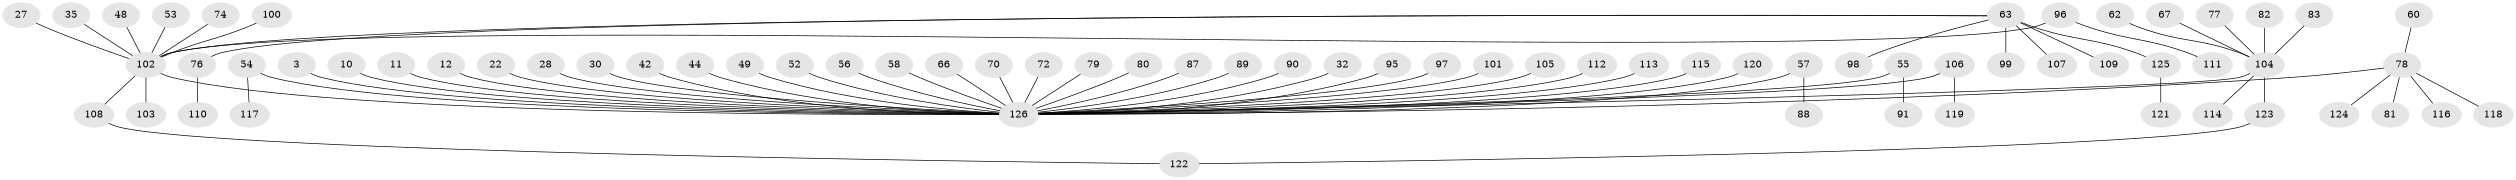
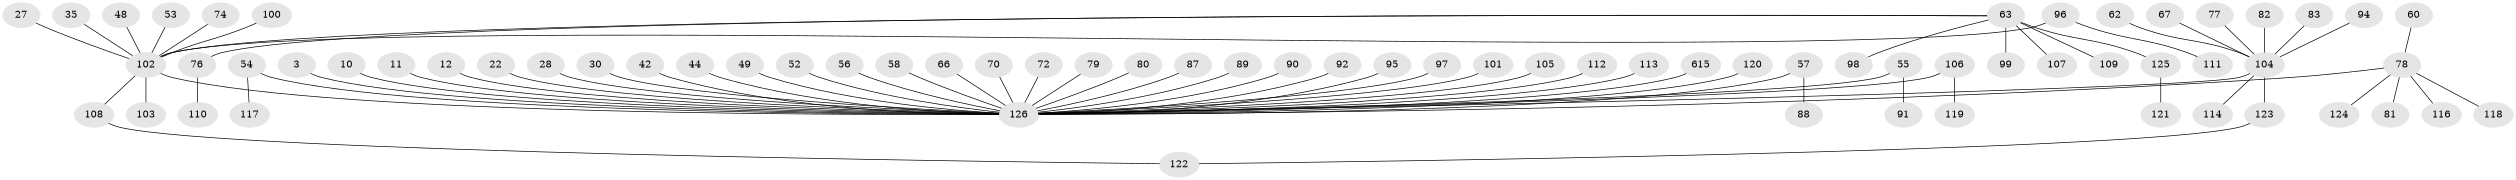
node "94": added
node "32": label "32" -> "92"
node "115": label "115" -> "615"
